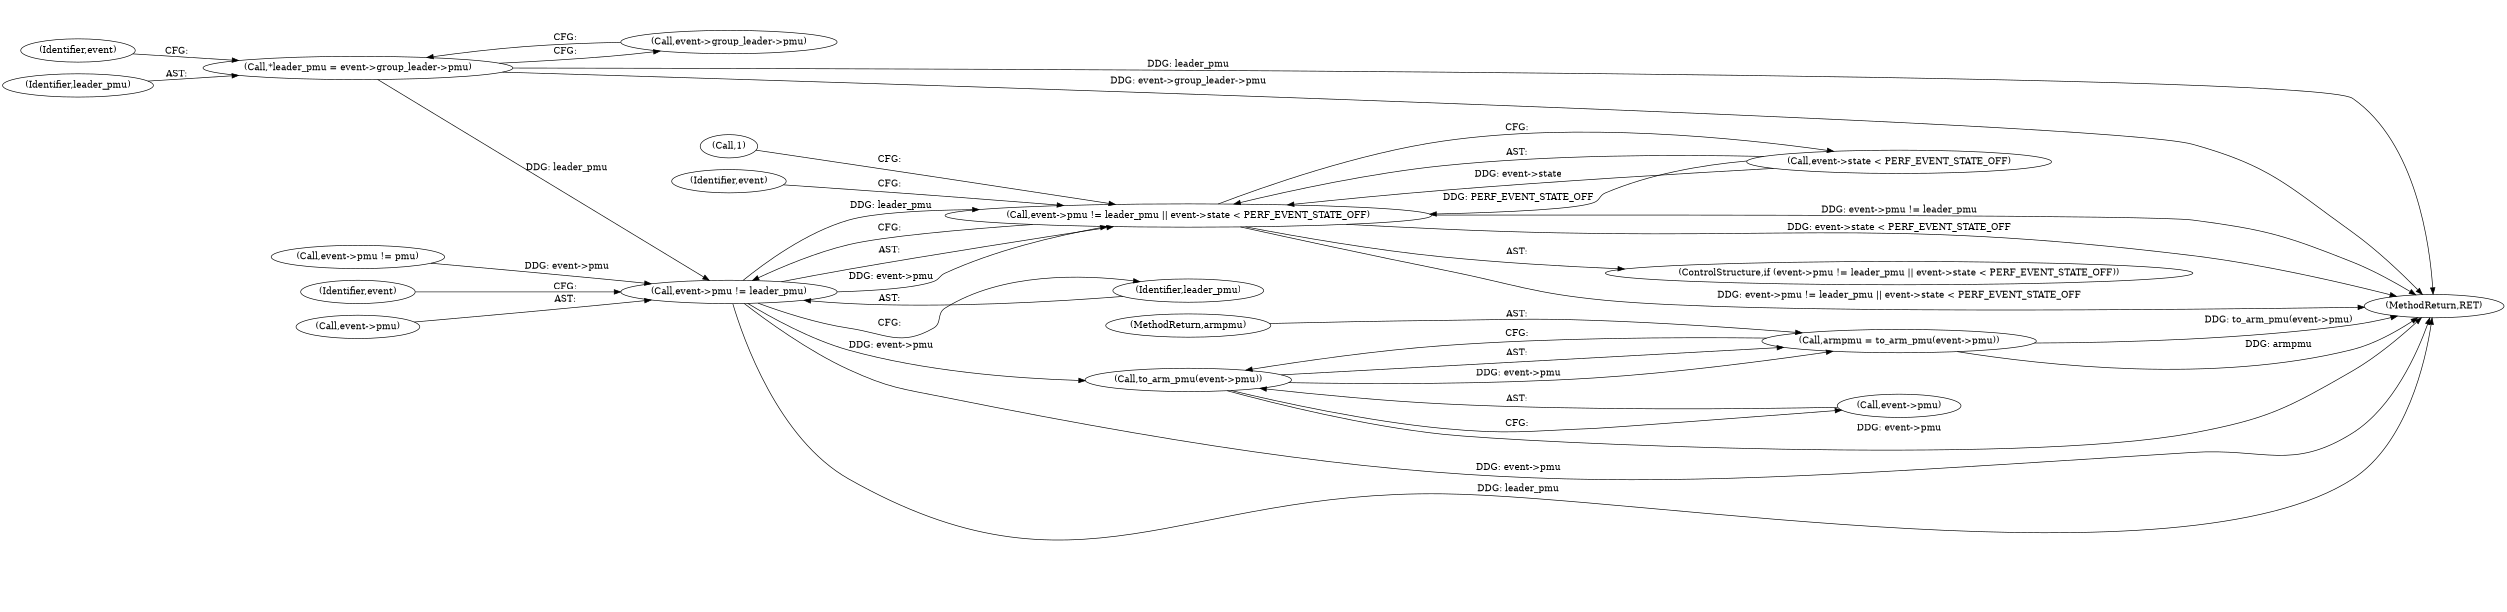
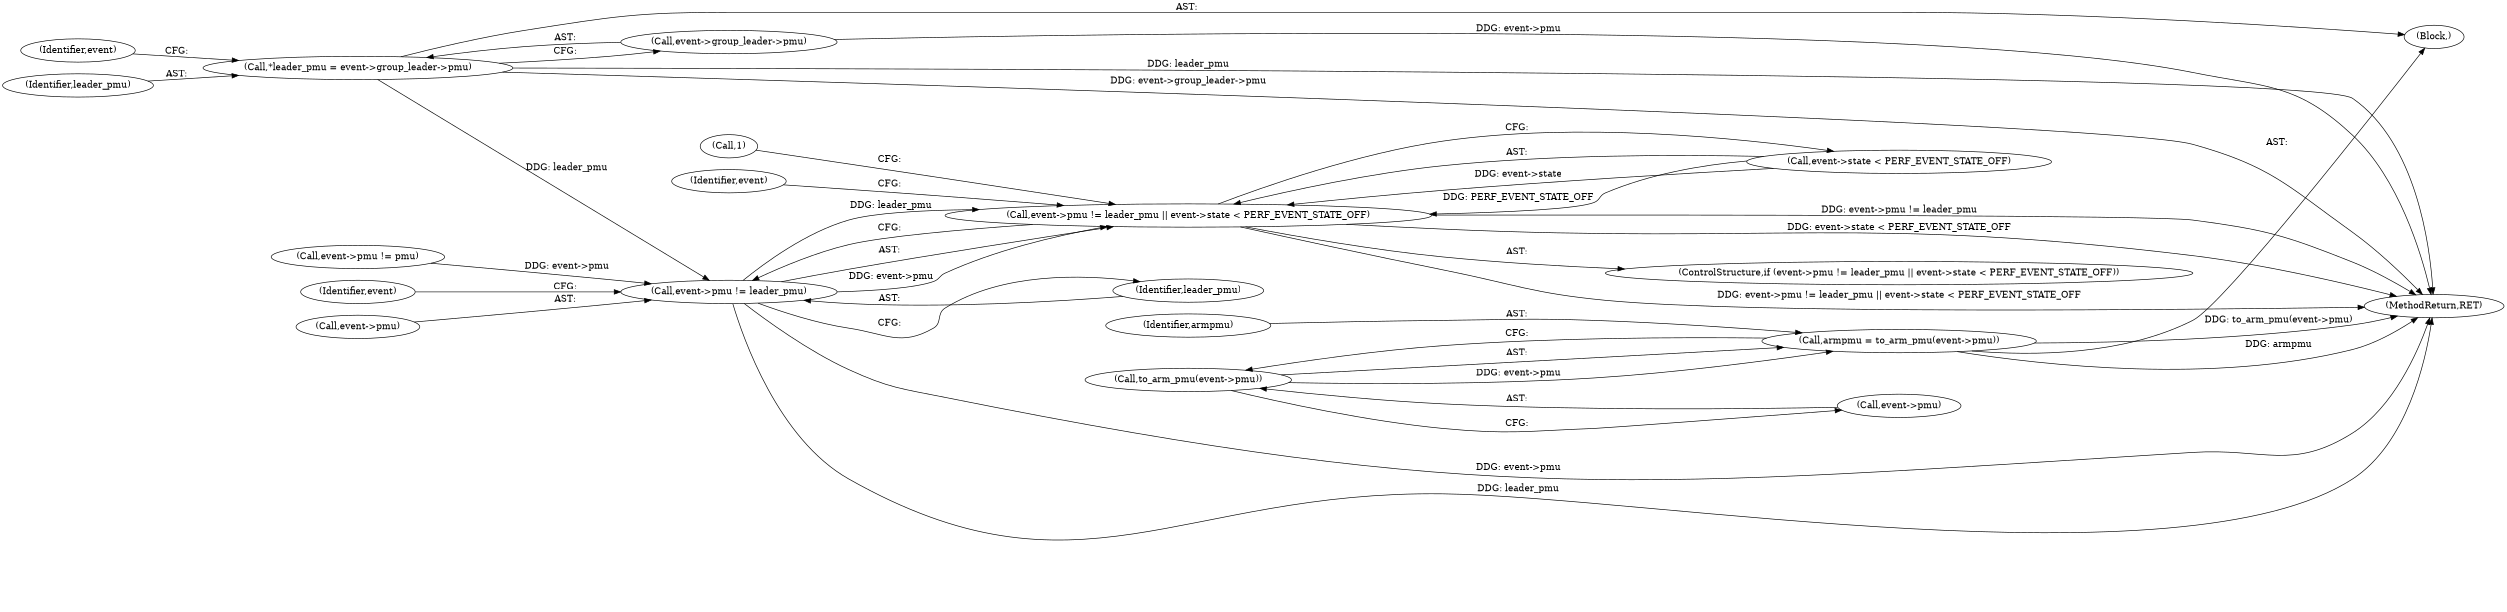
node "(Block,)": added
edge "(Call,event->group_leader->pmu)" -> "(Call,*leader_pmu = event->group_leader->pmu)": label "CFG: " -> "AST: "
node "(MethodReturn,armpmu)": label "(MethodReturn,armpmu)" -> "(Identifier,armpmu)"
edge "(Call,event->pmu != leader_pmu)" -> "(Call,to_arm_pmu(event->pmu))": removed, label "DDG: event->pmu"
edge "(Call,to_arm_pmu(event->pmu))" -> "(MethodReturn,RET)": now "(Call,event->group_leader->pmu)" -> "(MethodReturn,RET)"
